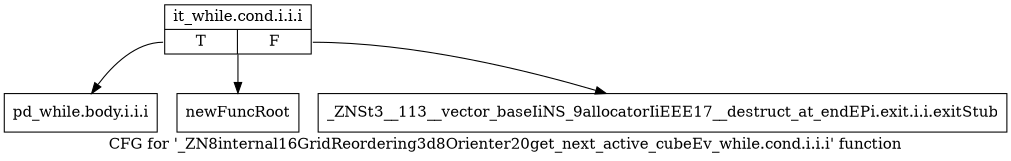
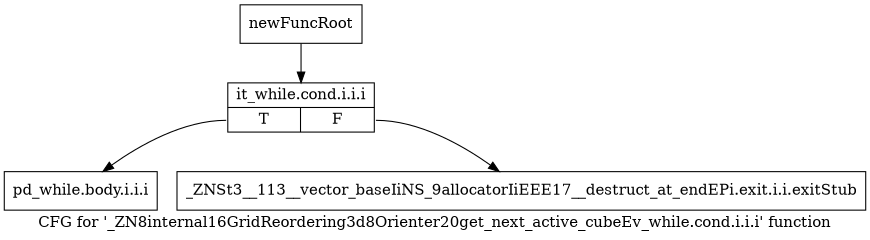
edge "it_while.cond.i.i.i" -> "newFuncRoot": reversed
